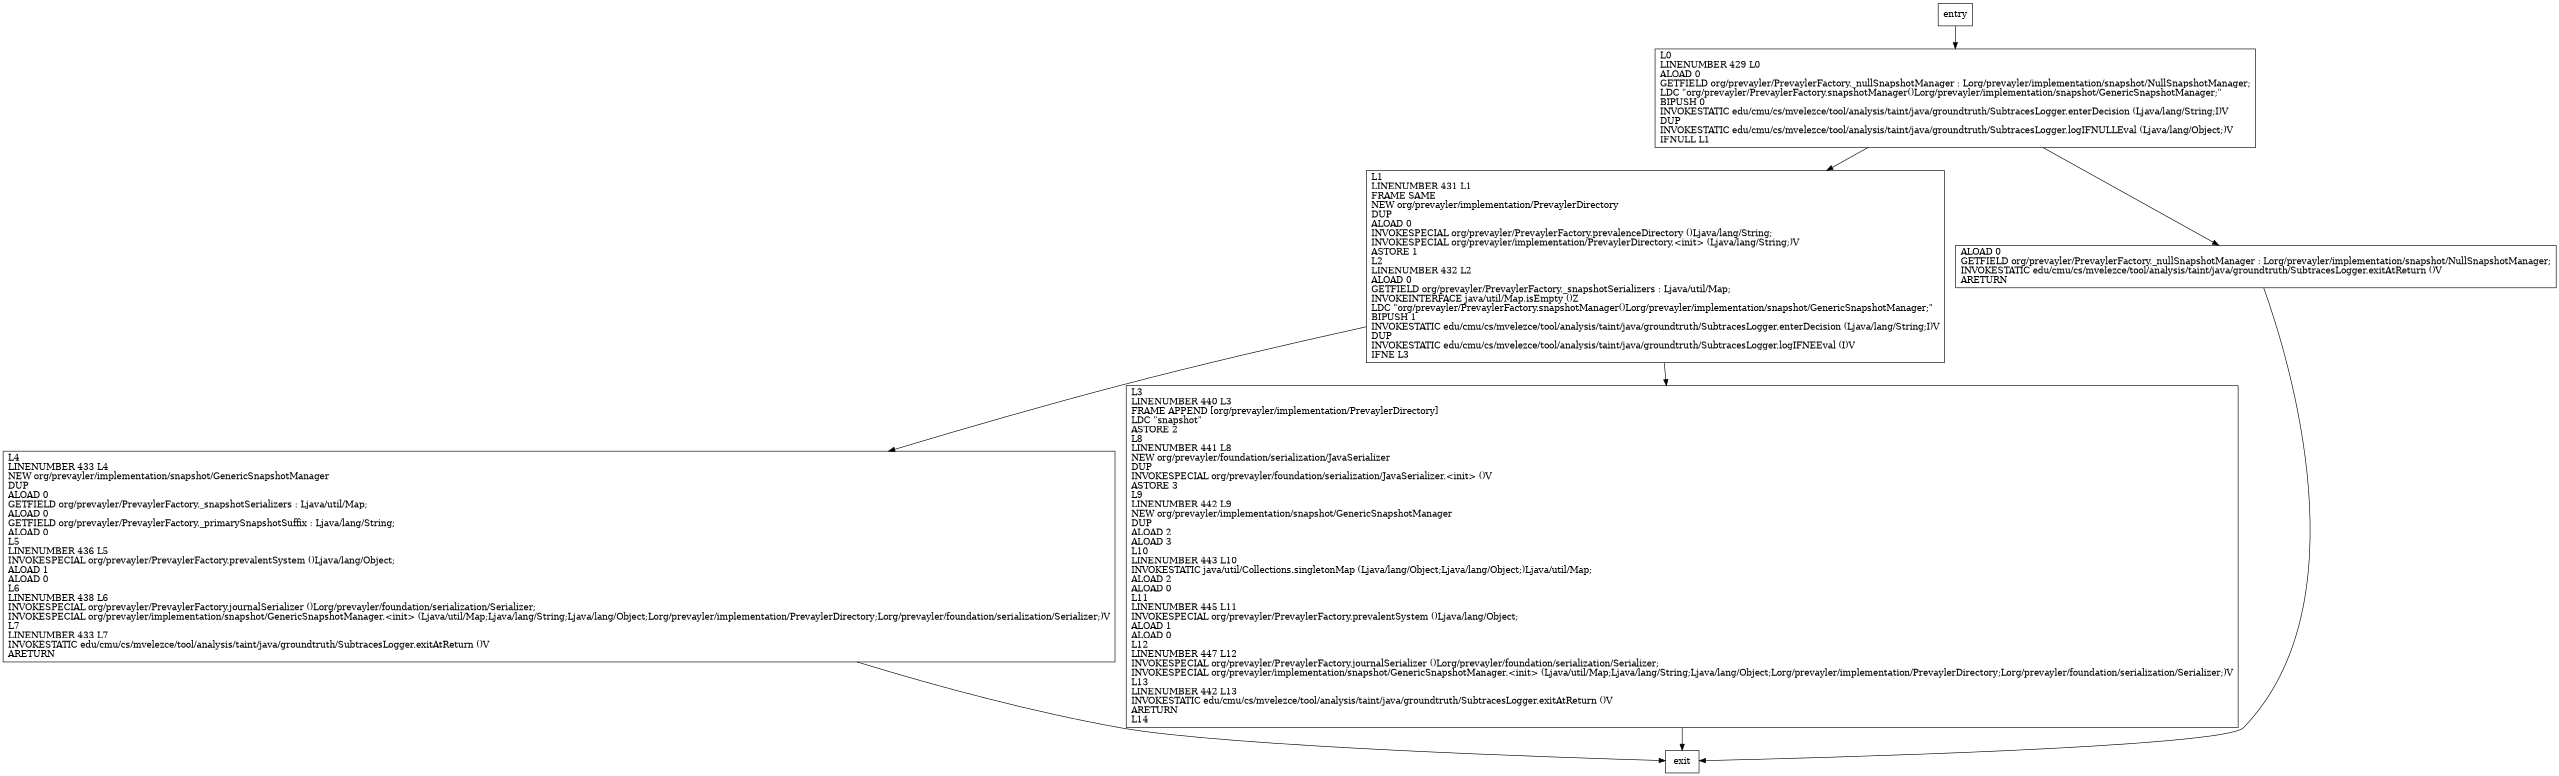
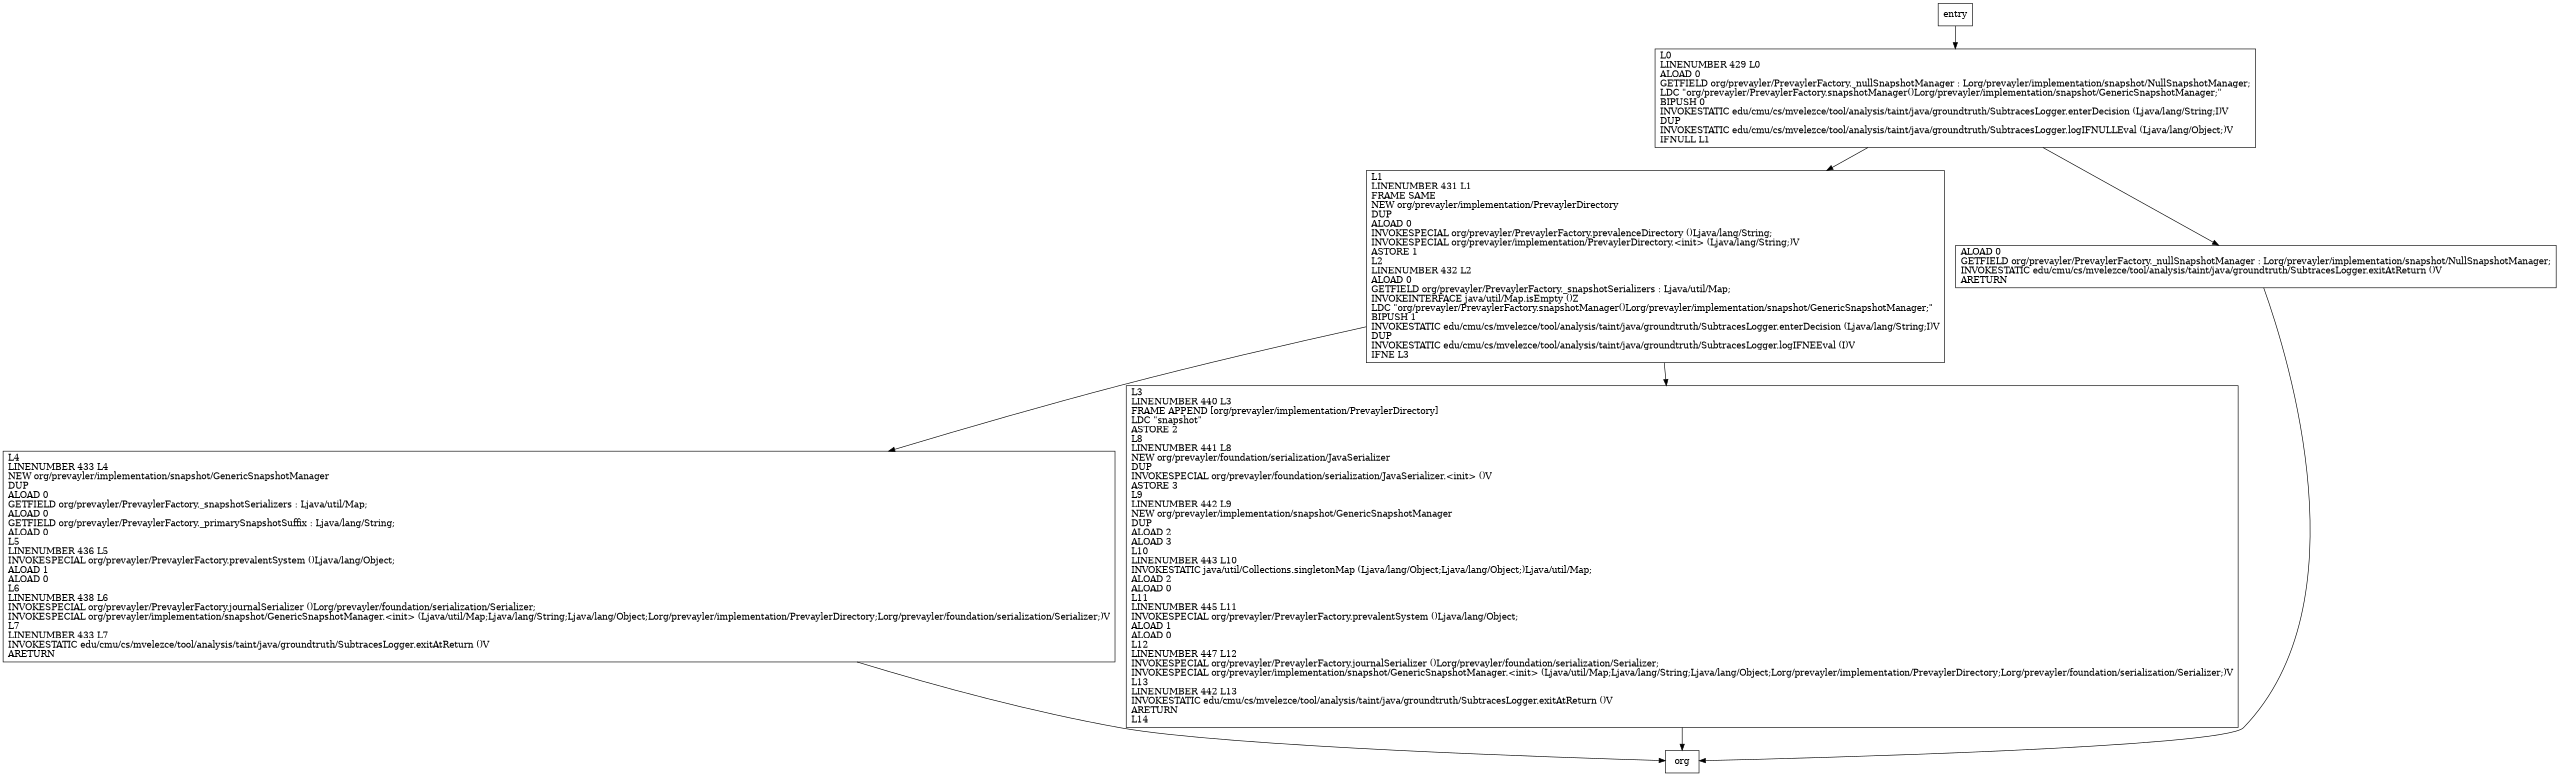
node "exit": label "exit" -> "org"
